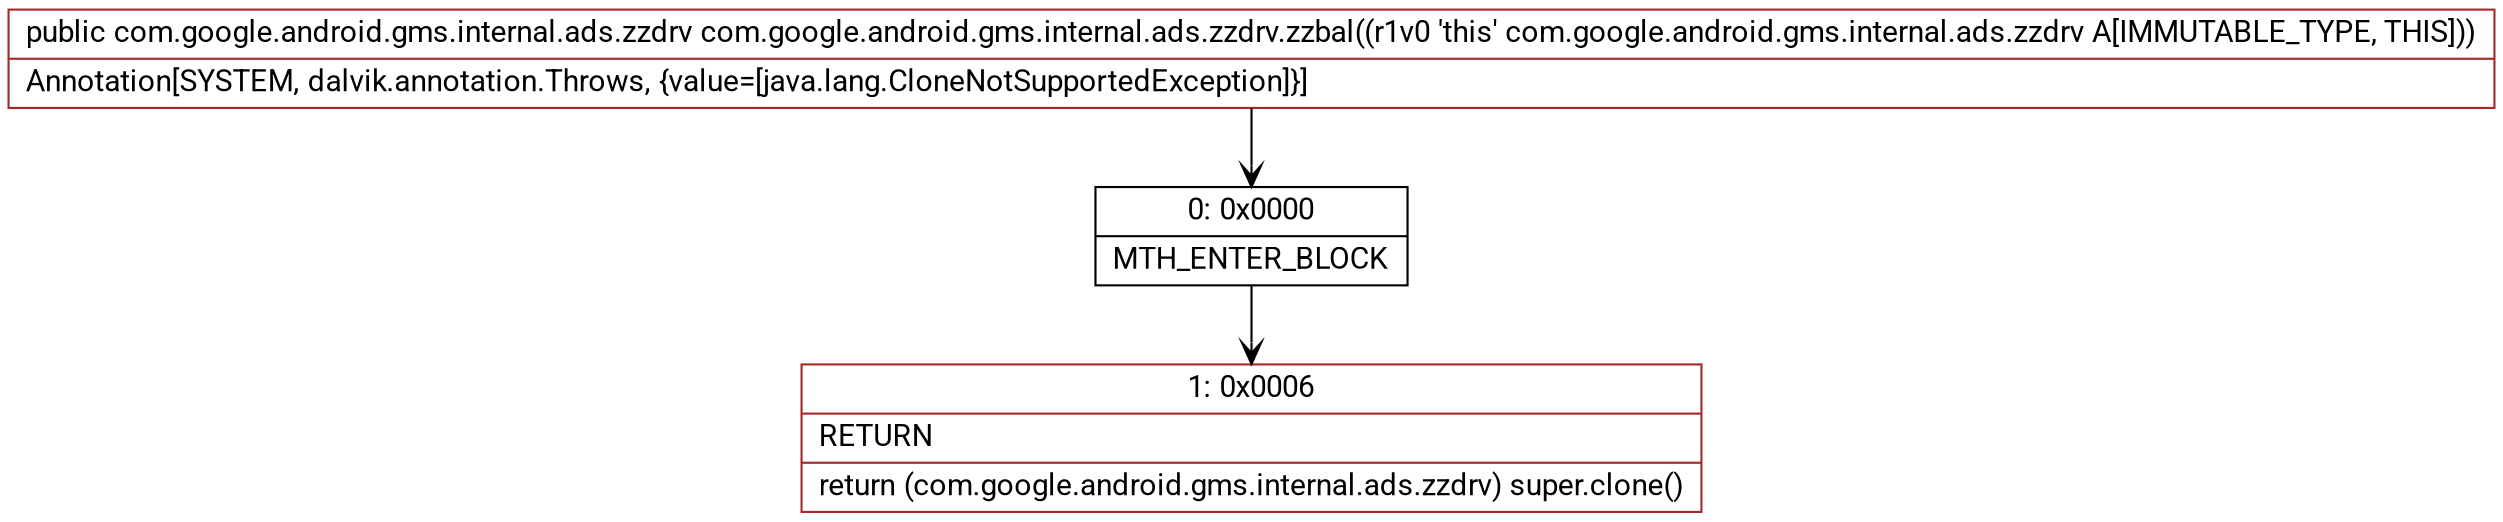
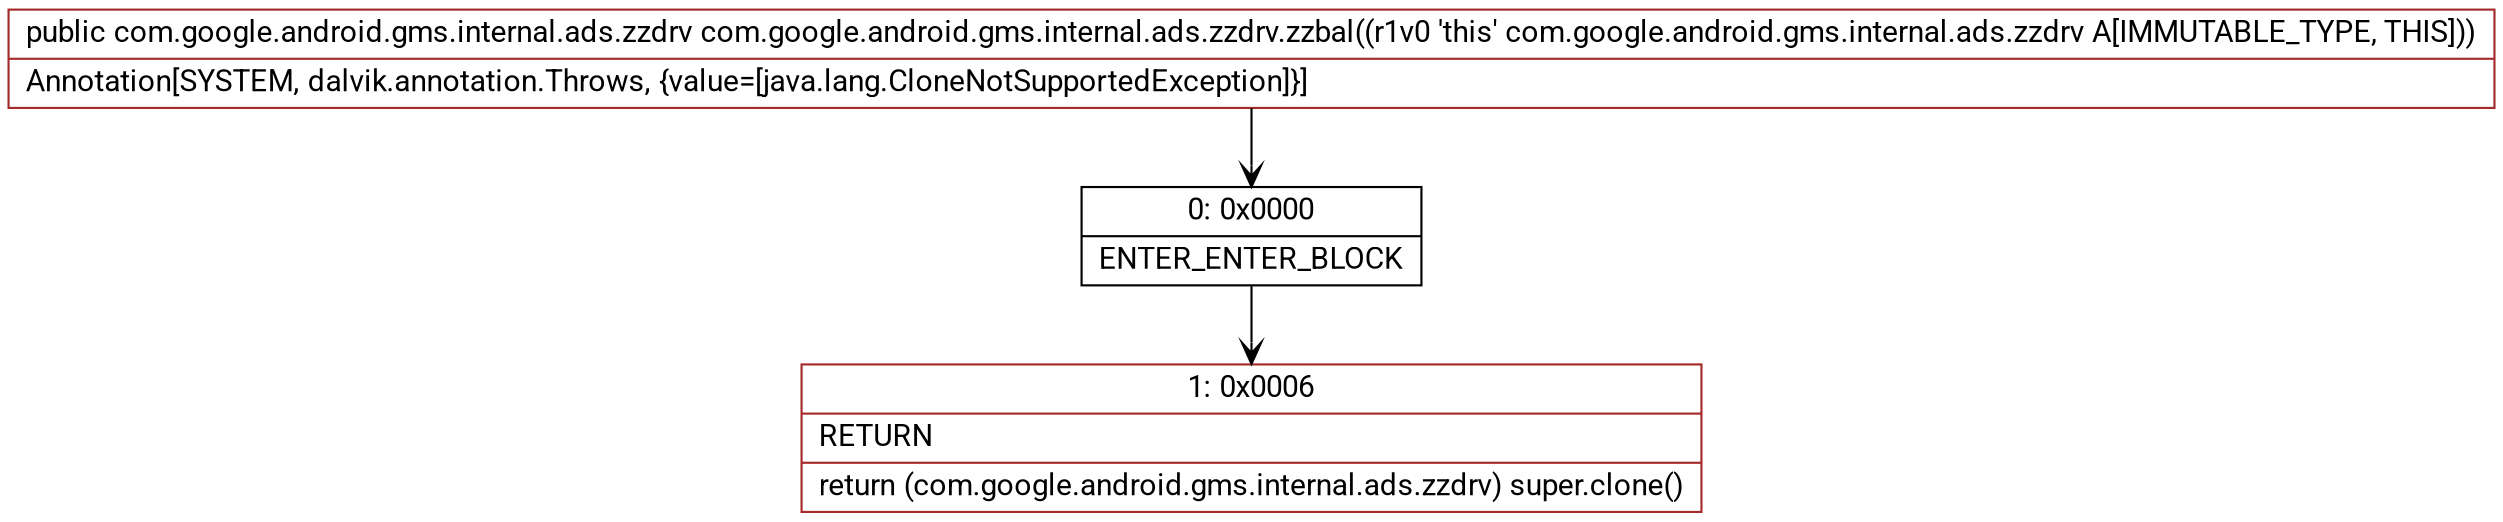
node "0: 0x0000": text "MTH_ENTER_BLOCK" -> "ENTER_ENTER_BLOCK"
